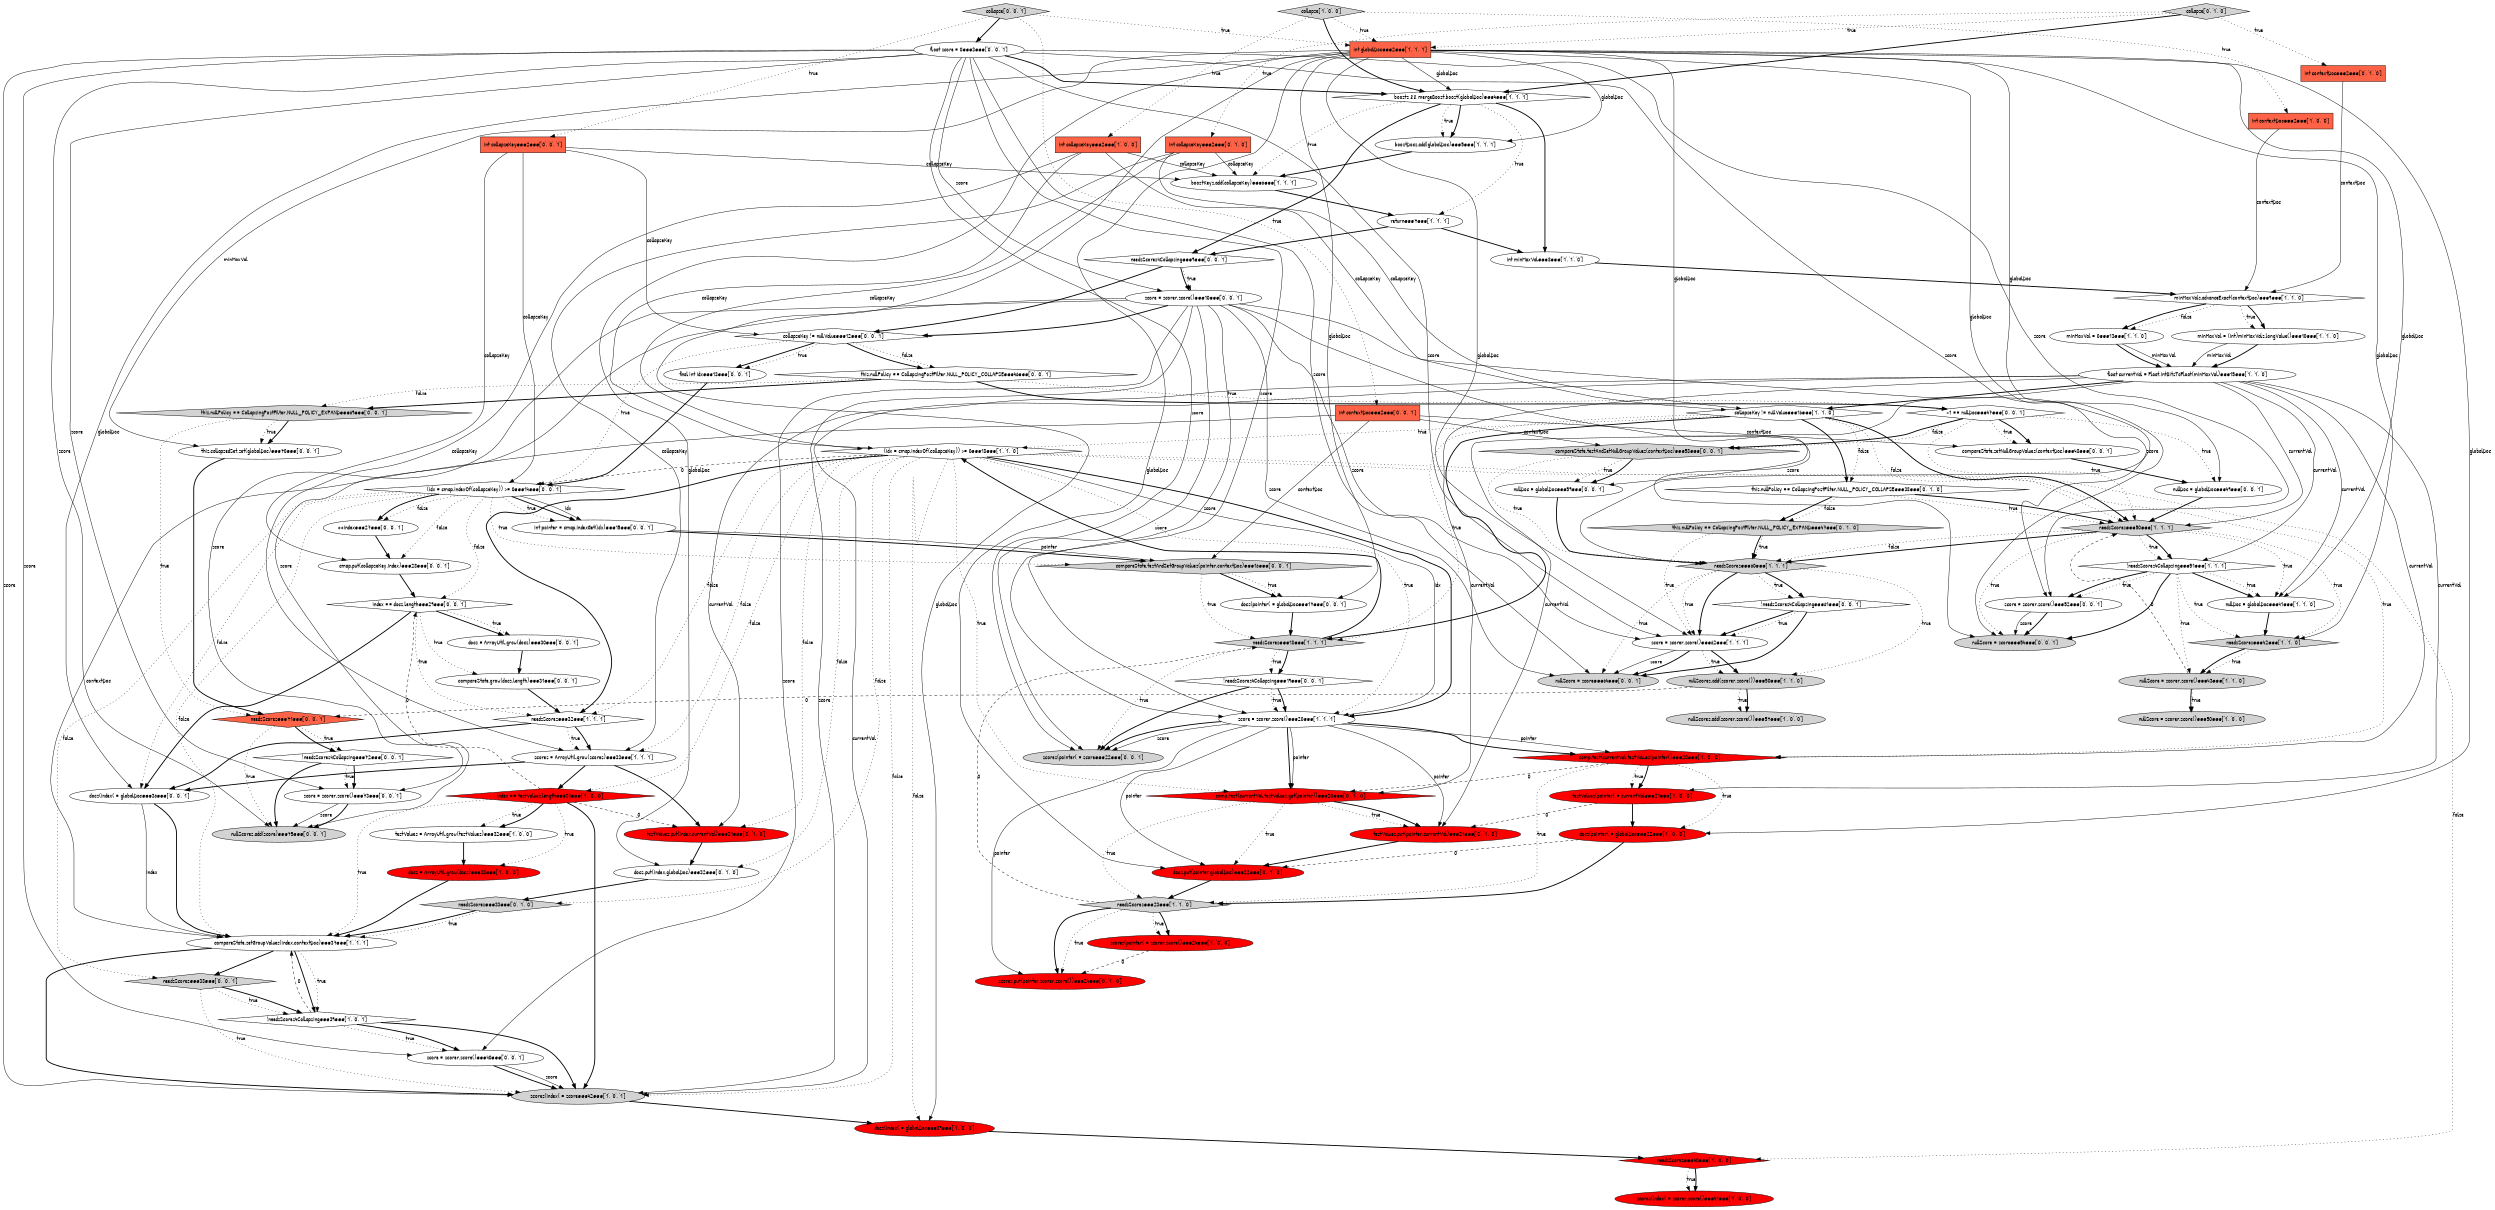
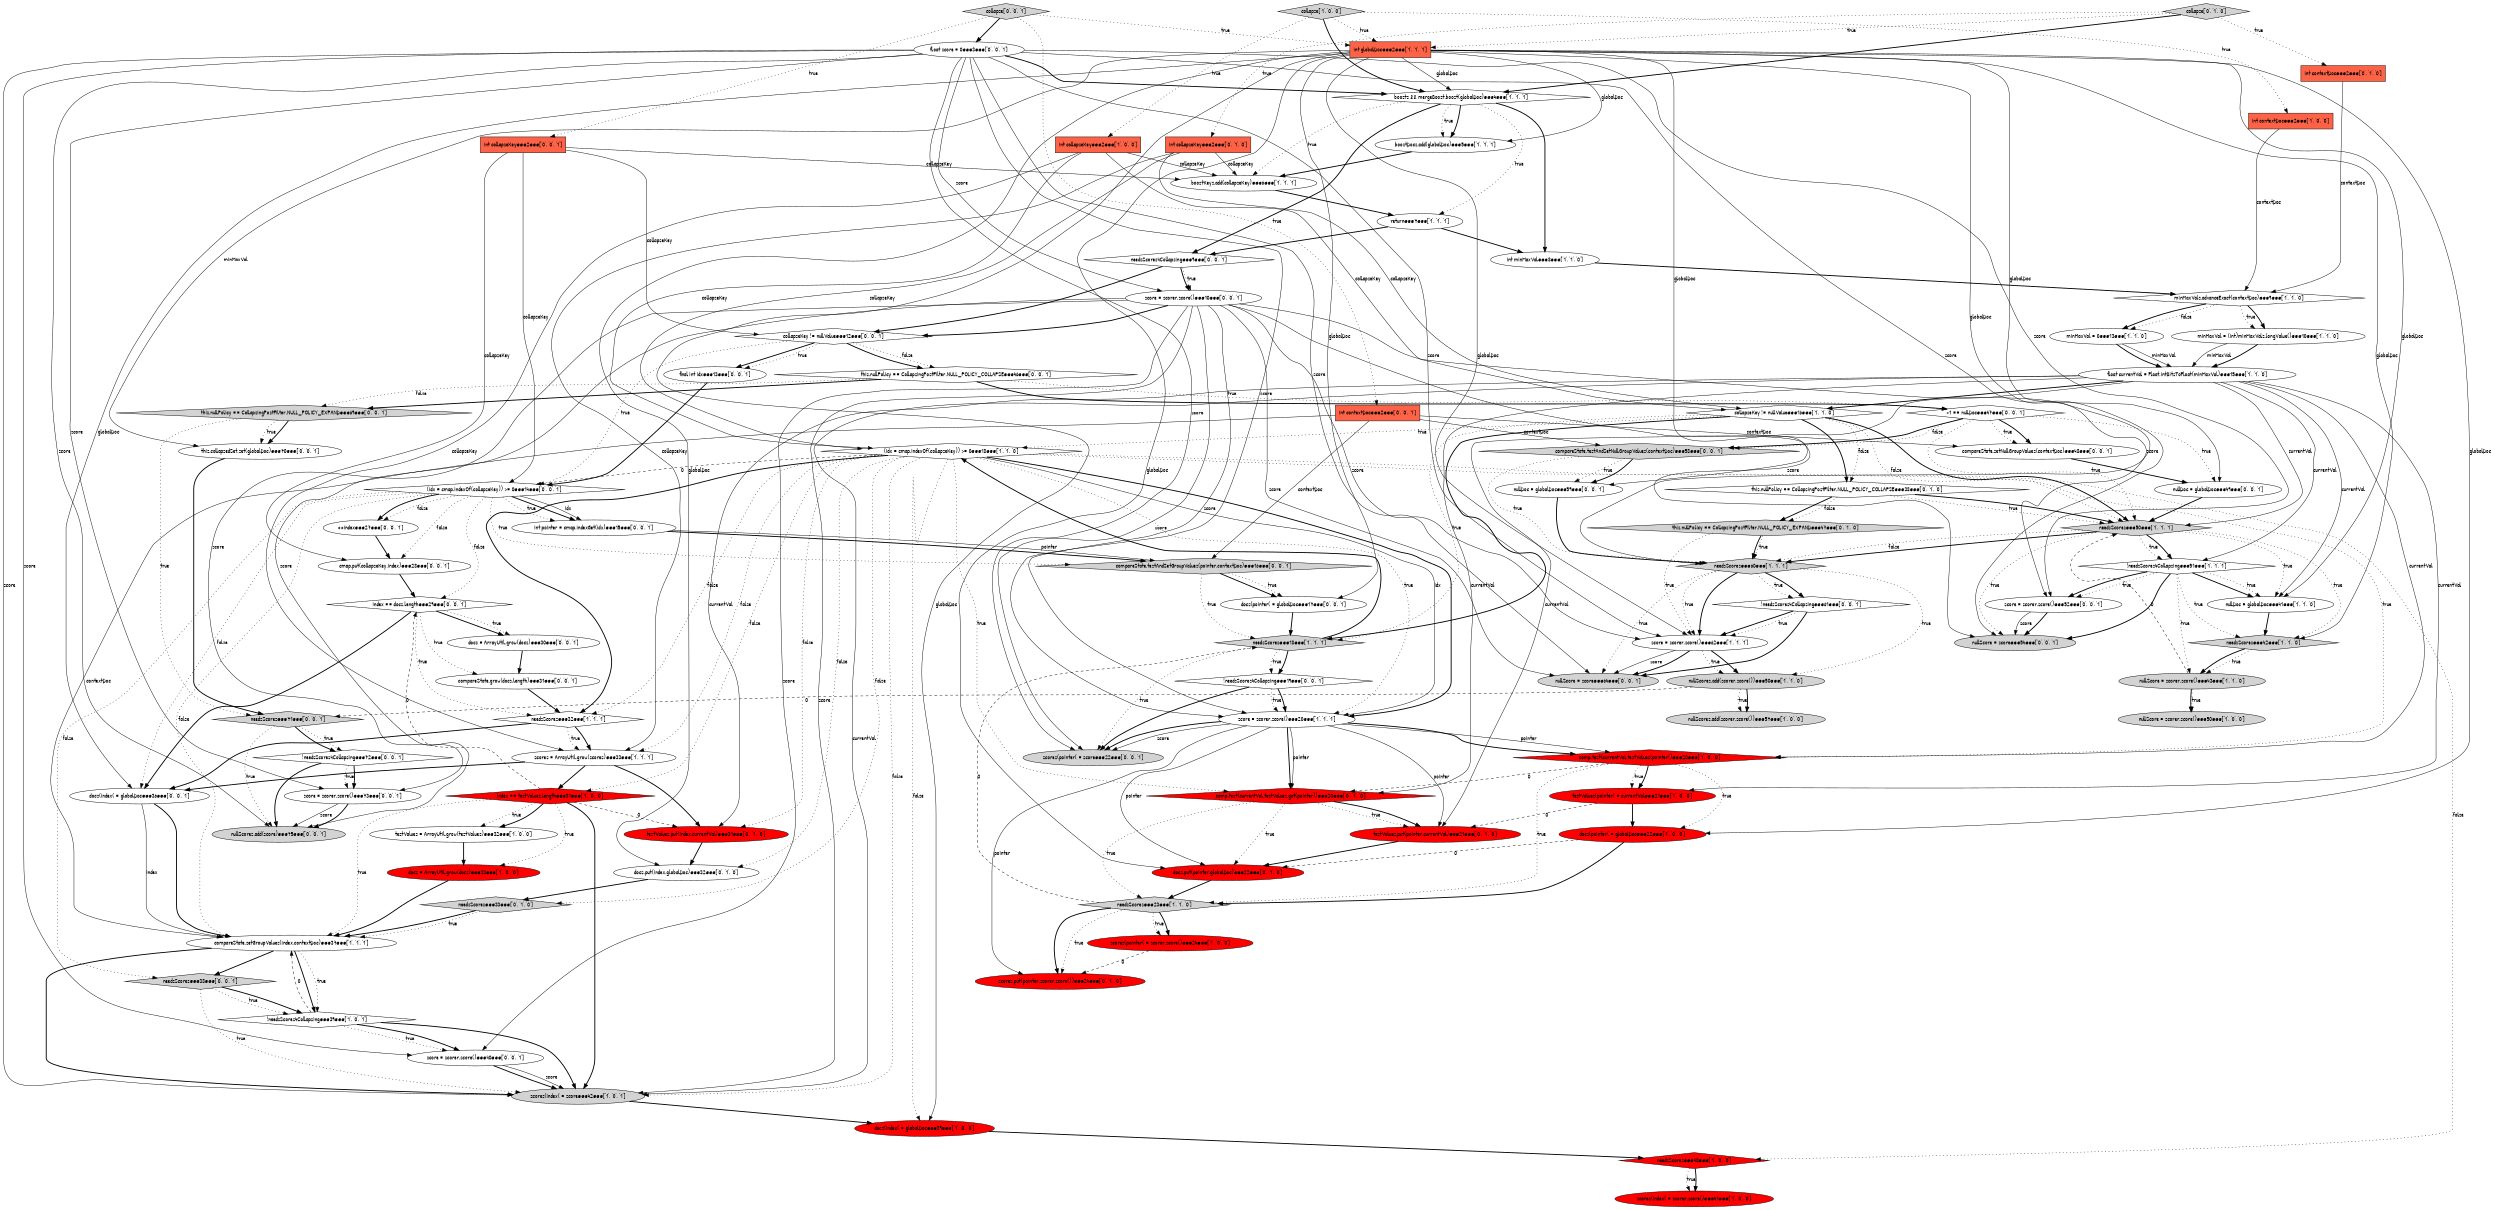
node "needsScores@@@71@@@['0', '0', '1']": fillcolor tomato -> lightgray
